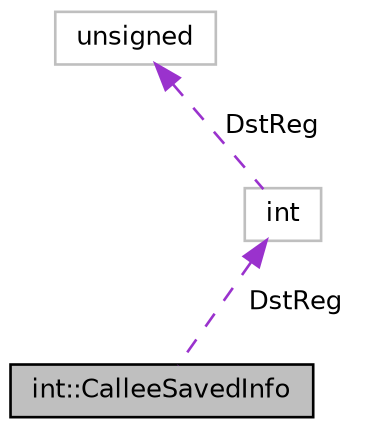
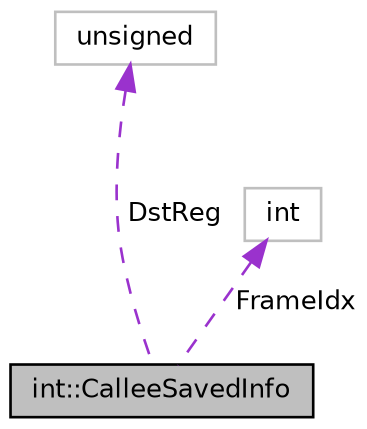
edge "int" -> "unsigned": now "int::CalleeSavedInfo" -> "unsigned"
edge "int::CalleeSavedInfo" -> "int": label " DstReg" -> " FrameIdx"
